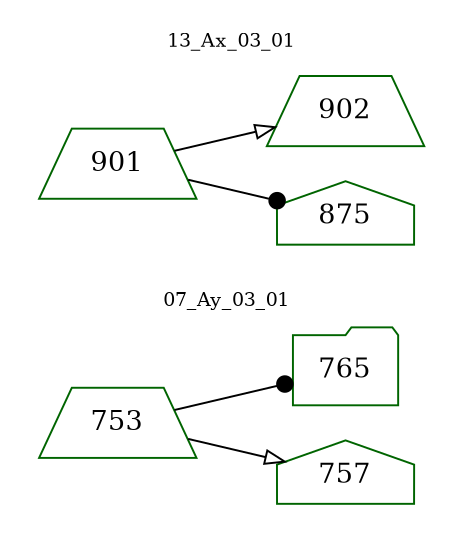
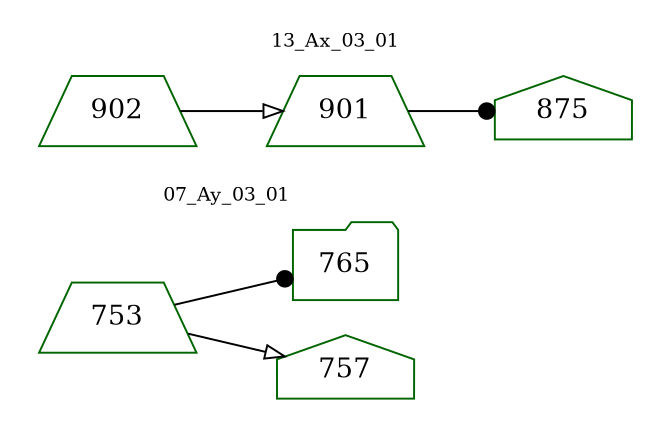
edge "901" -> "902": reversed
